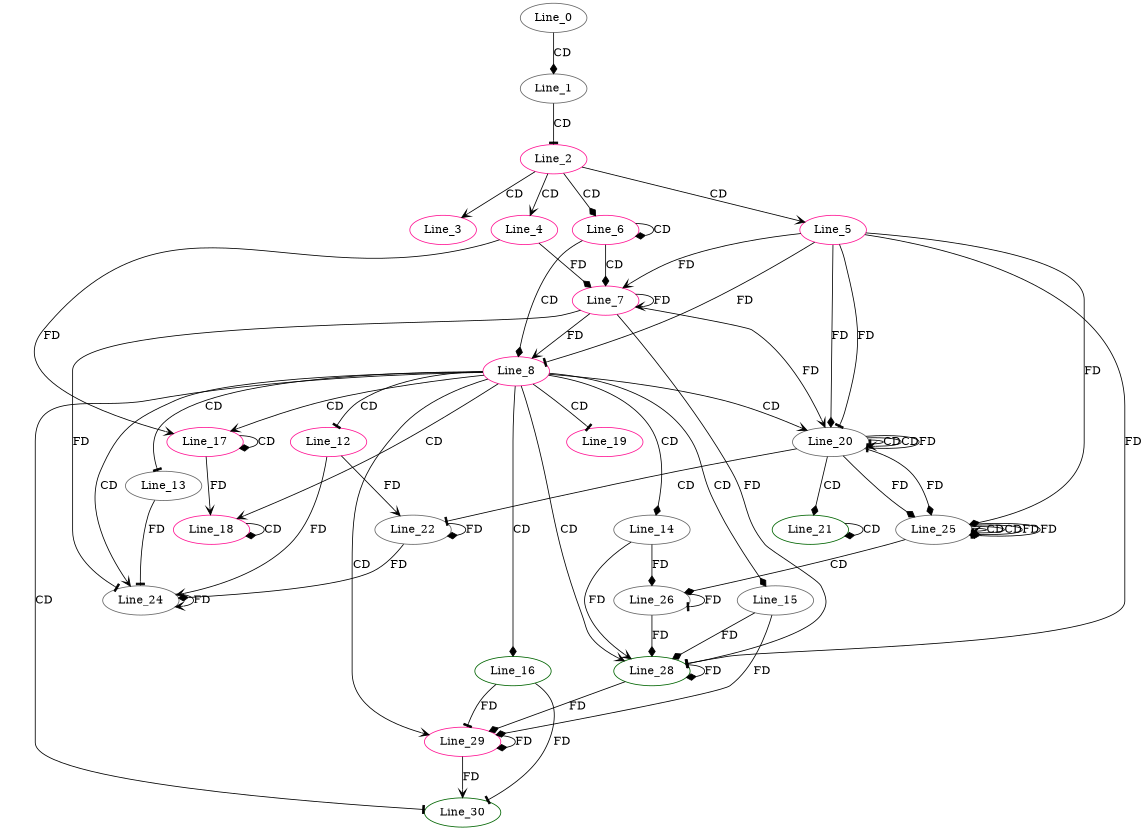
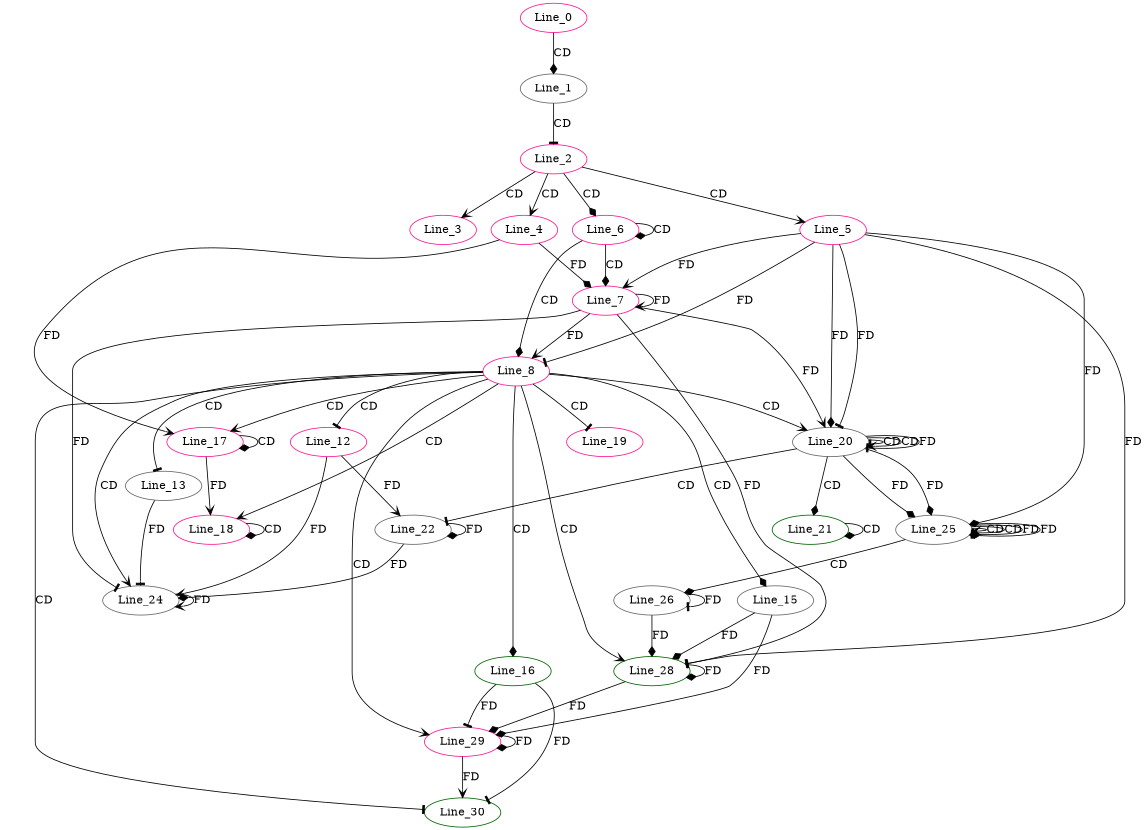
node "Line_0": color gray40 -> deeppink
node "Line_14": removed
